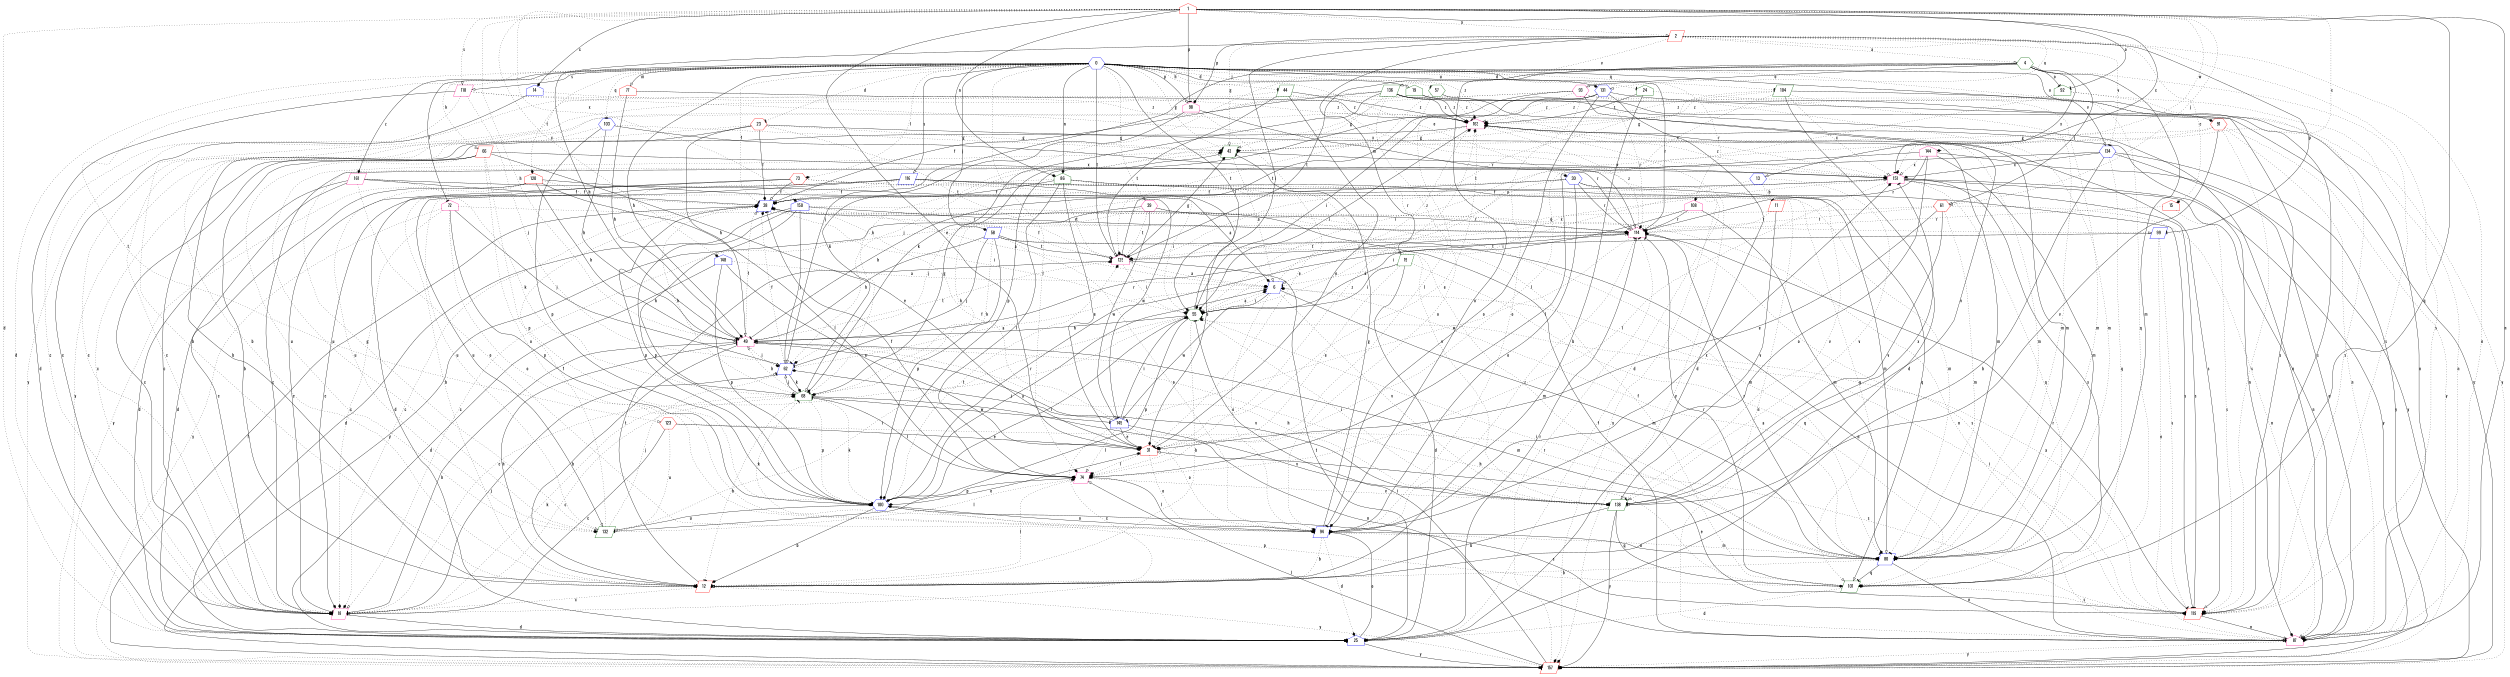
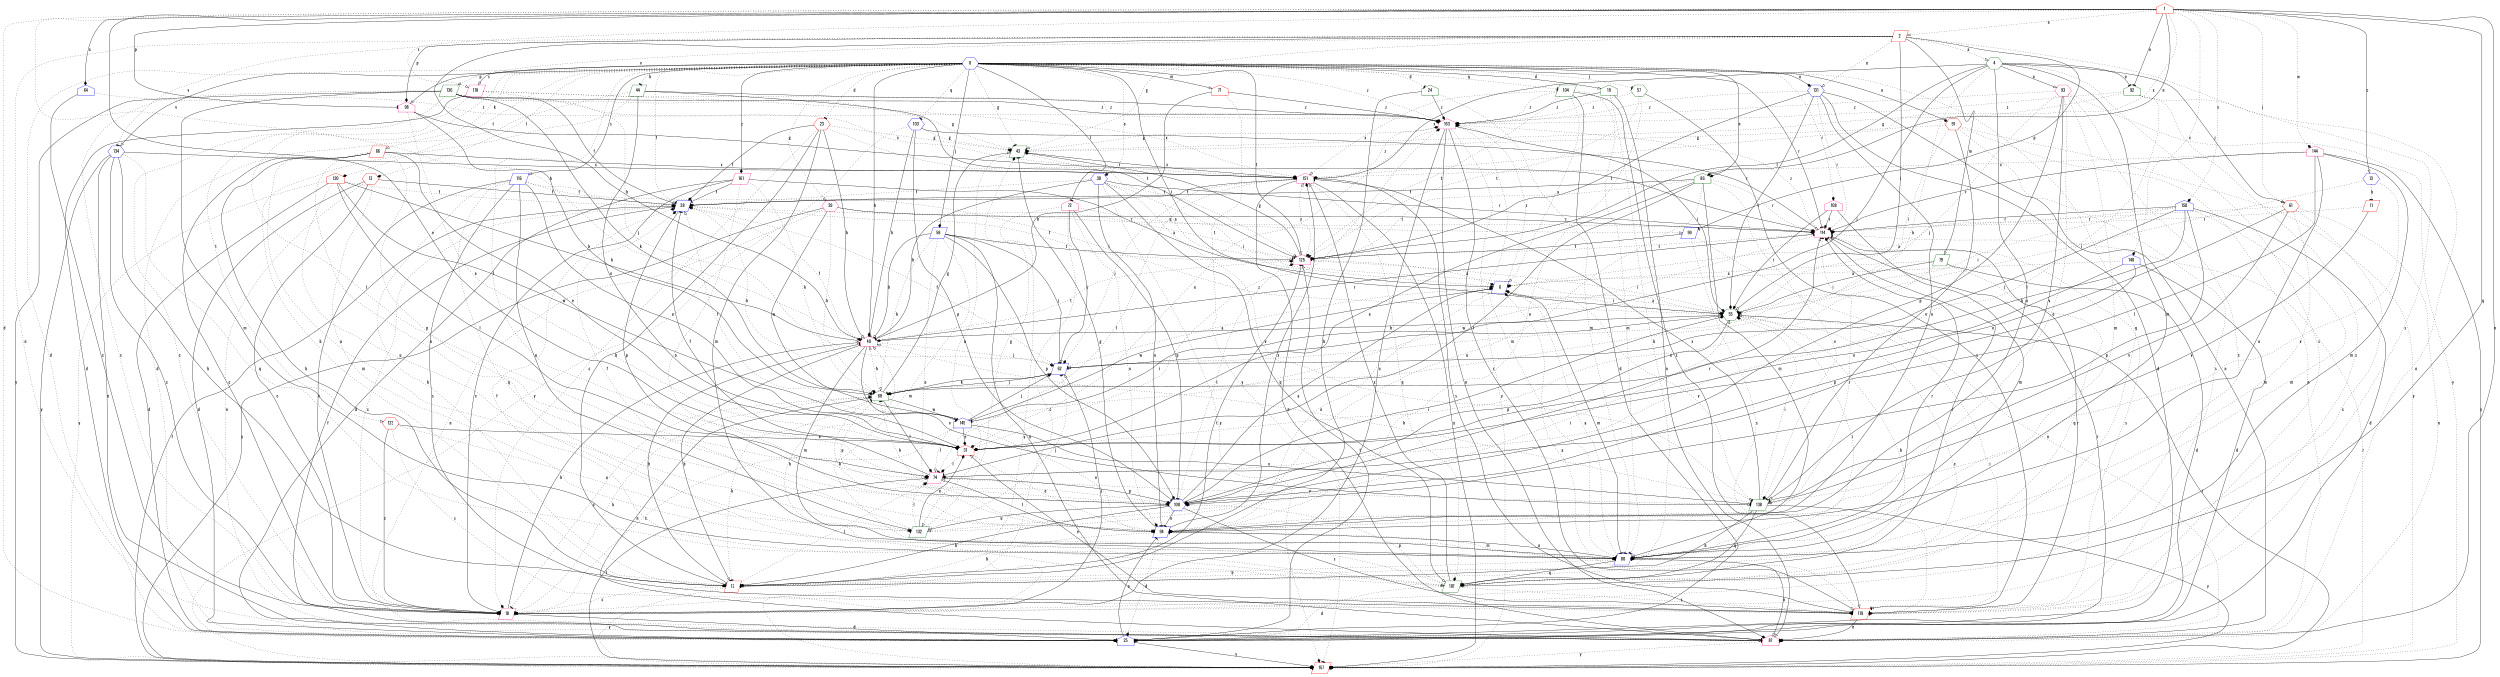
node "14": label "14" -> "64"
node "15": removed
